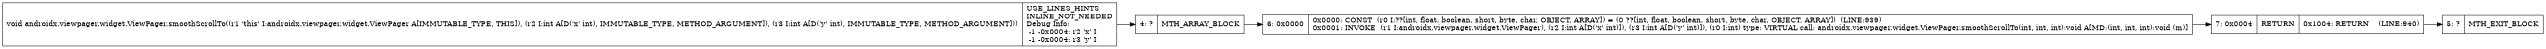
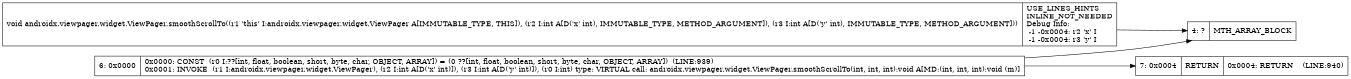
edge "4: ?" -> "6: 0x0000": reversed
node "7: 0x0004": text "0x1004: RETURN    (LINE:940)" -> "0x0004: RETURN    (LINE:940)"
node "5: ?": removed
